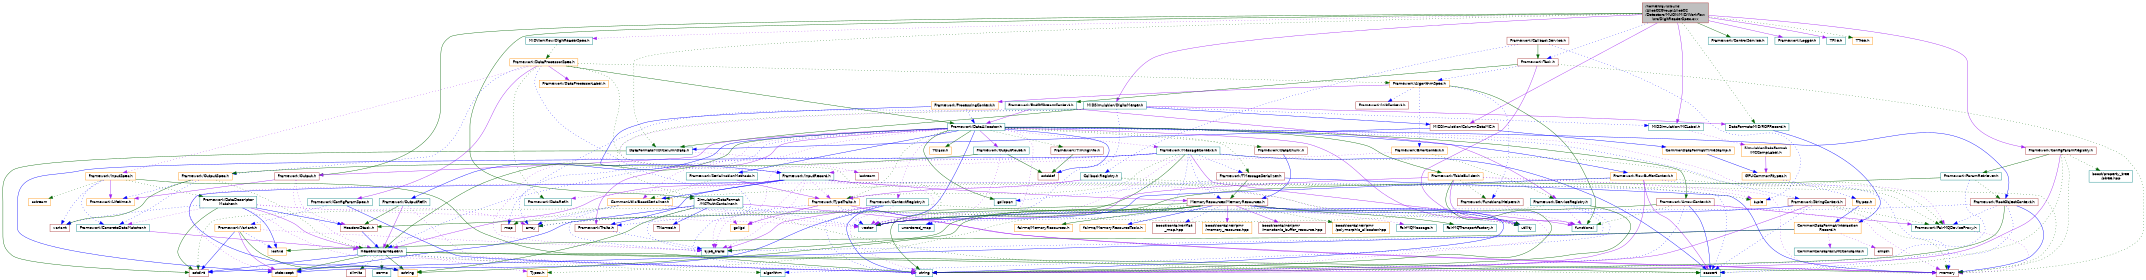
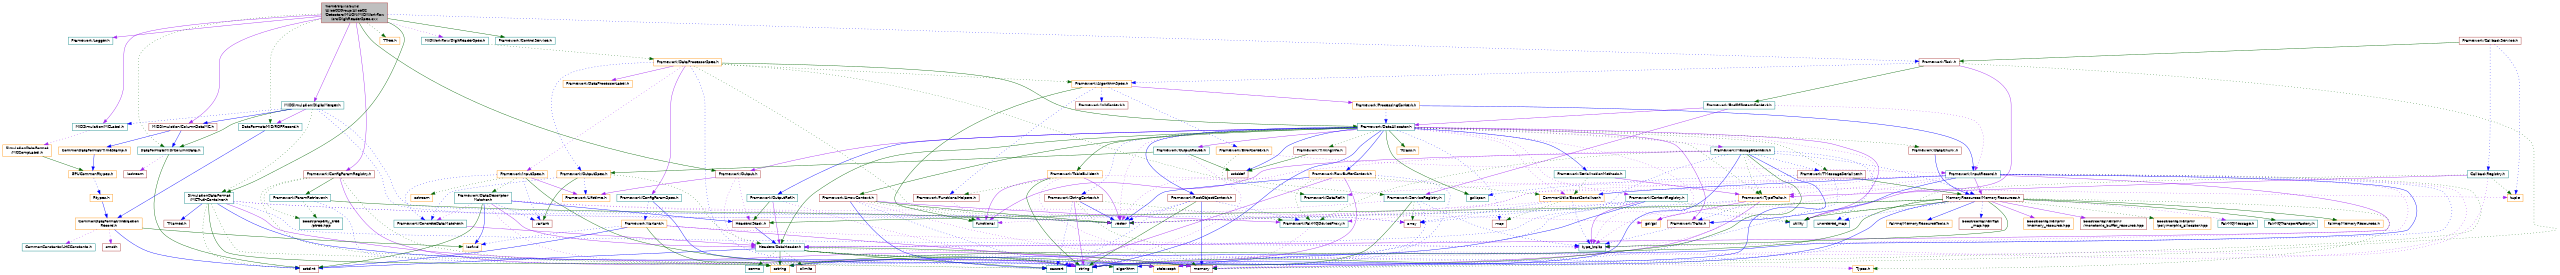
node "TFile.h": removed
edge "SimulationDataFormat /MCCompLabel.h" -> "GPUCommonRtypes.h": color purple -> darkgreen
edge "Framework/ParamRetriever.h" -> "Framework/RootObjectContext.h": now "Framework/ParamRetriever.h" -> "boost/property_tree /ptree.hpp"
edge "Framework/TMessageSerializer.h" -> "memory": style solid -> dotted
edge "MemoryResources/MemoryResources.h" -> "utility": color blue -> darkgreen
